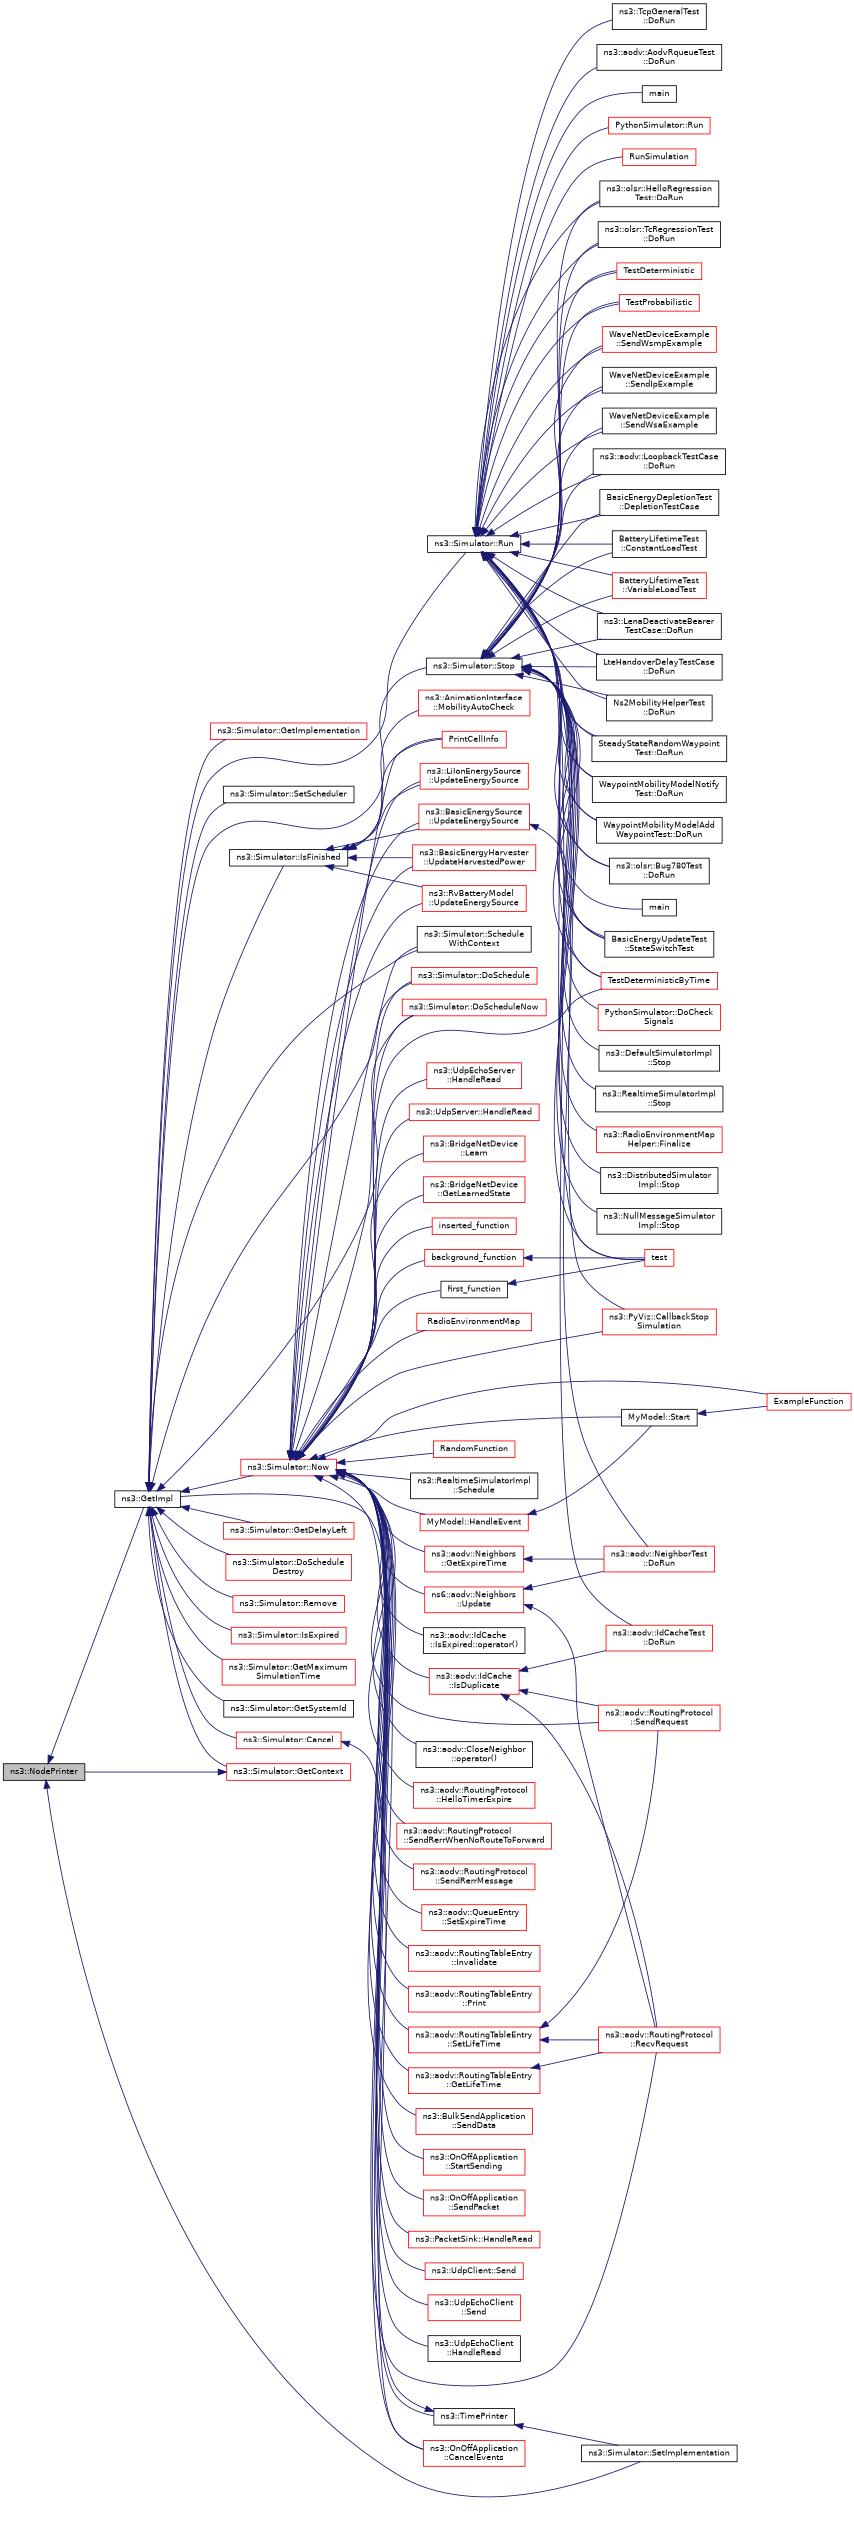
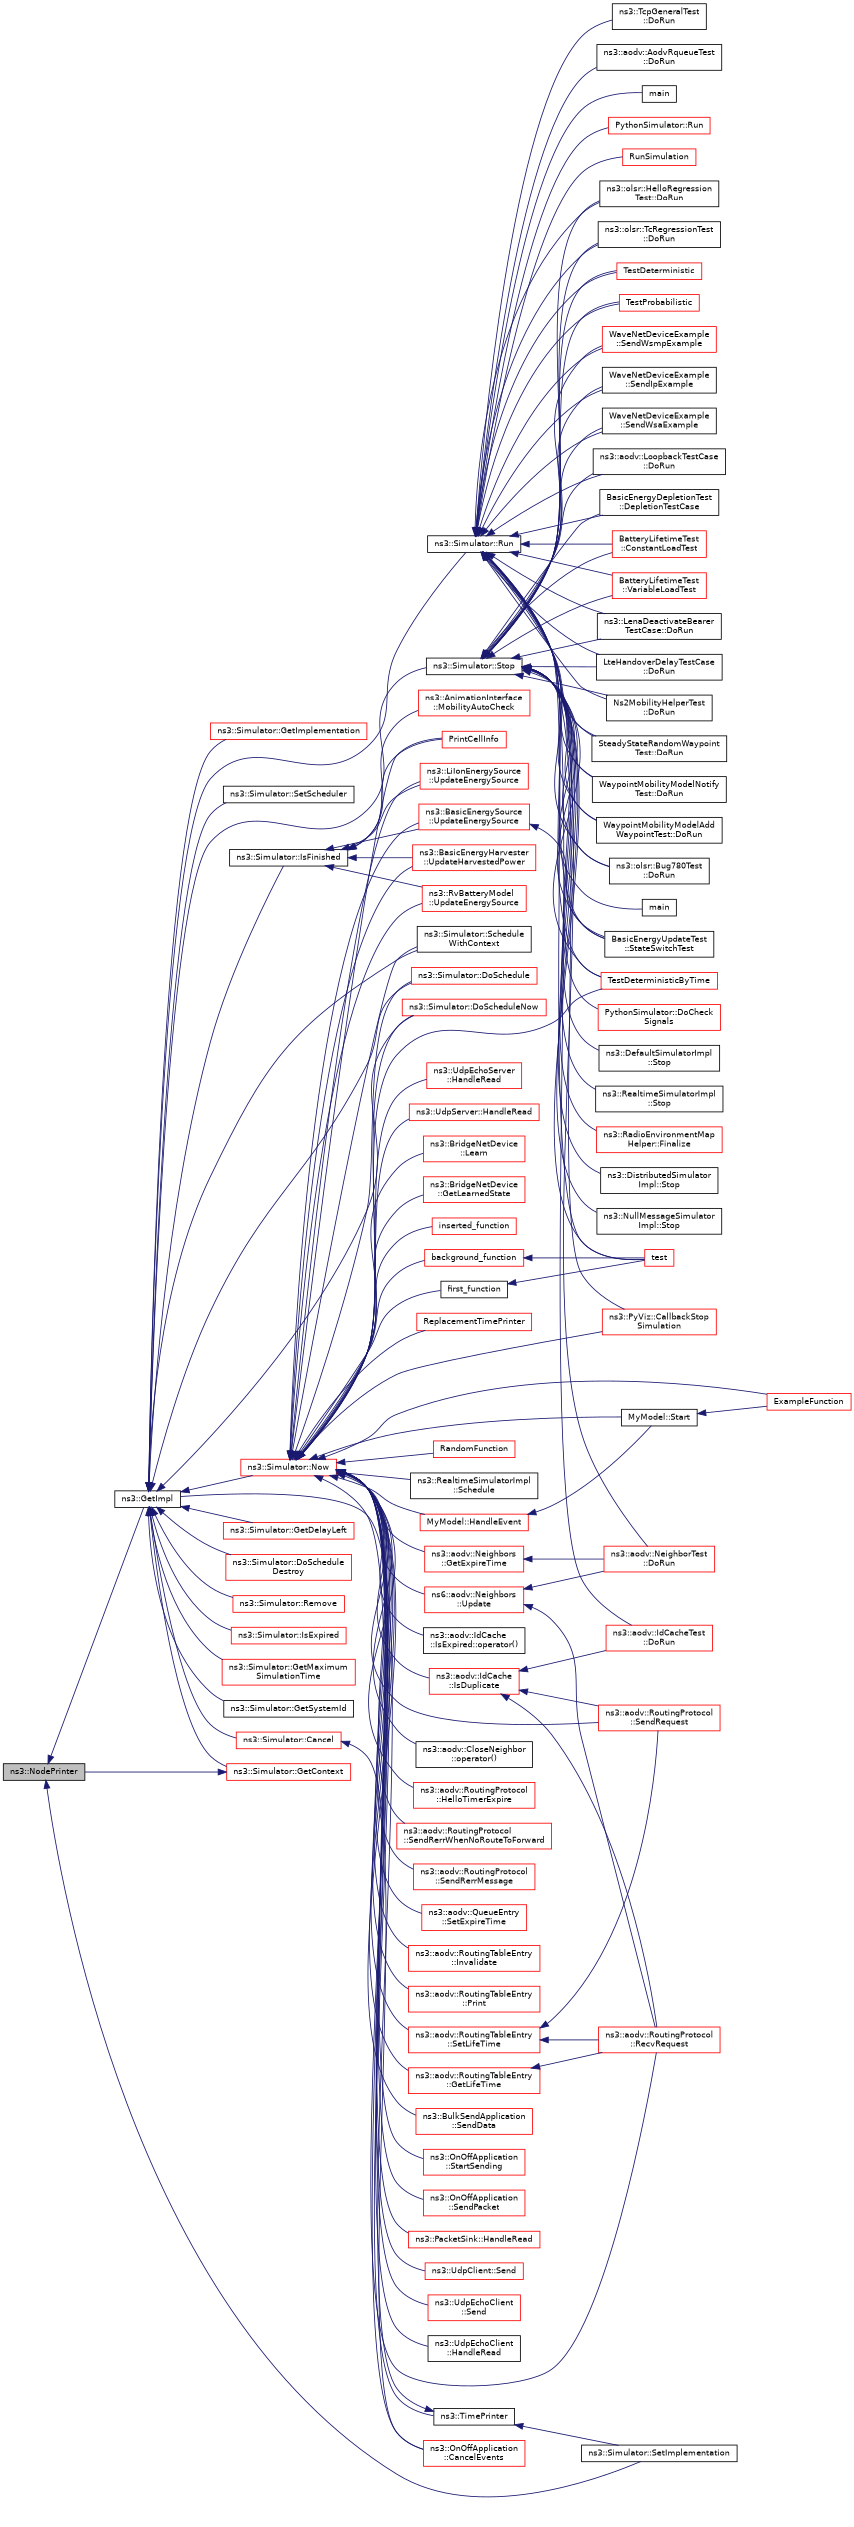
node "BatteryLifetimeTest ::ConstantLoadTest": color black -> red
node "RadioEnvironmentMap": label "RadioEnvironmentMap" -> "ReplacementTimePrinter"
